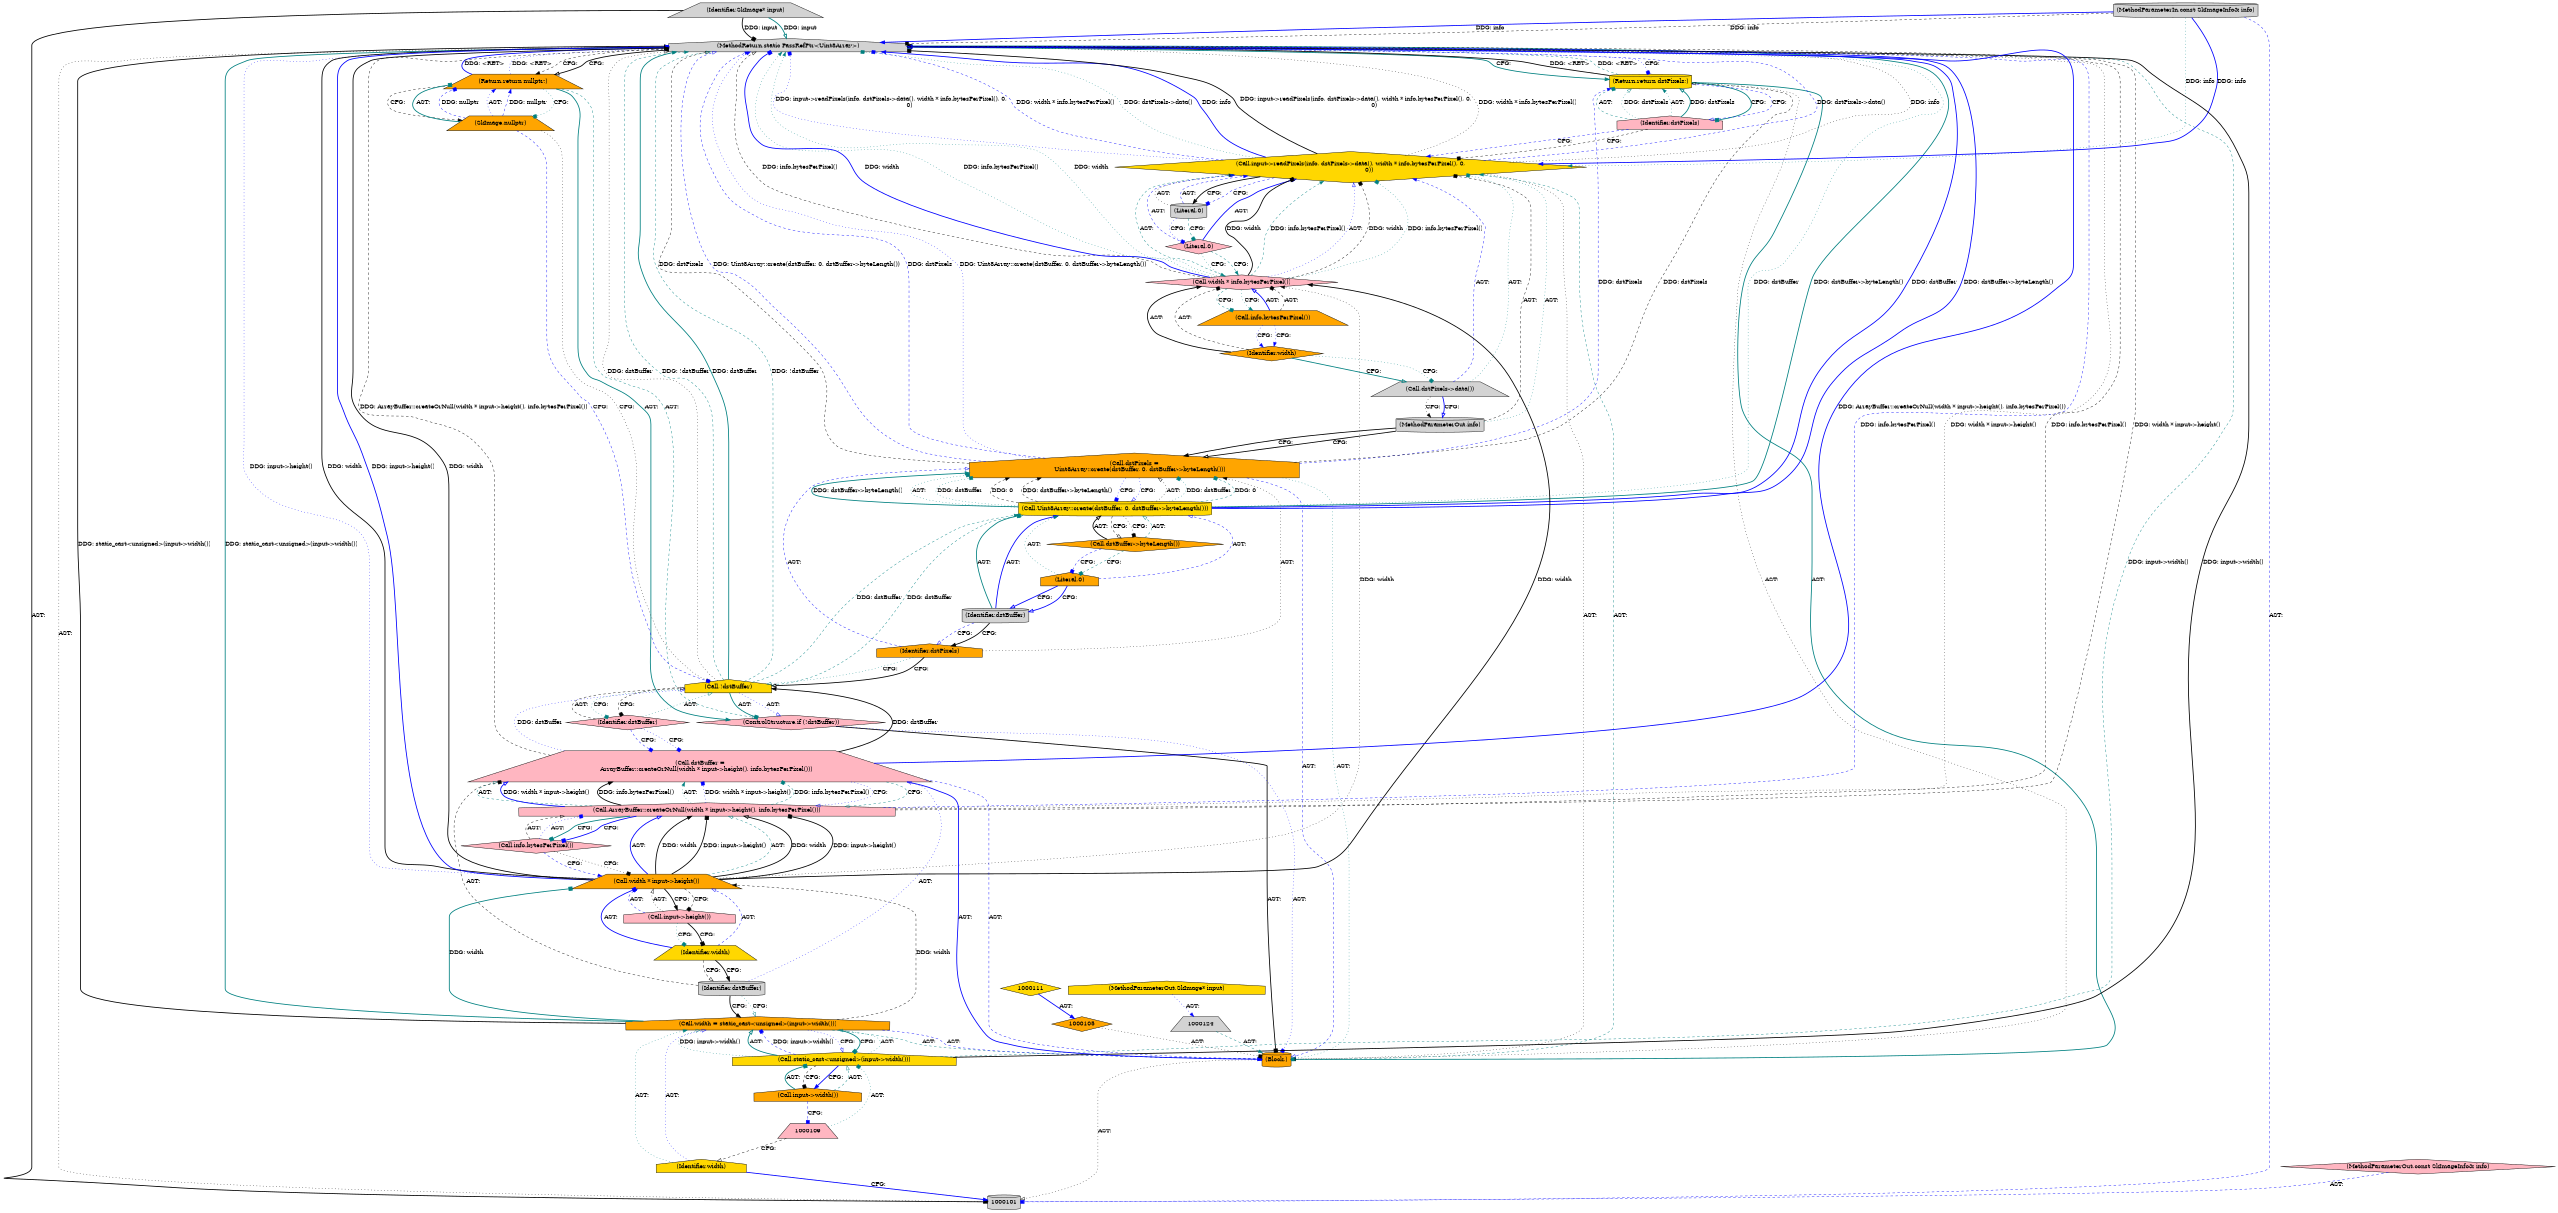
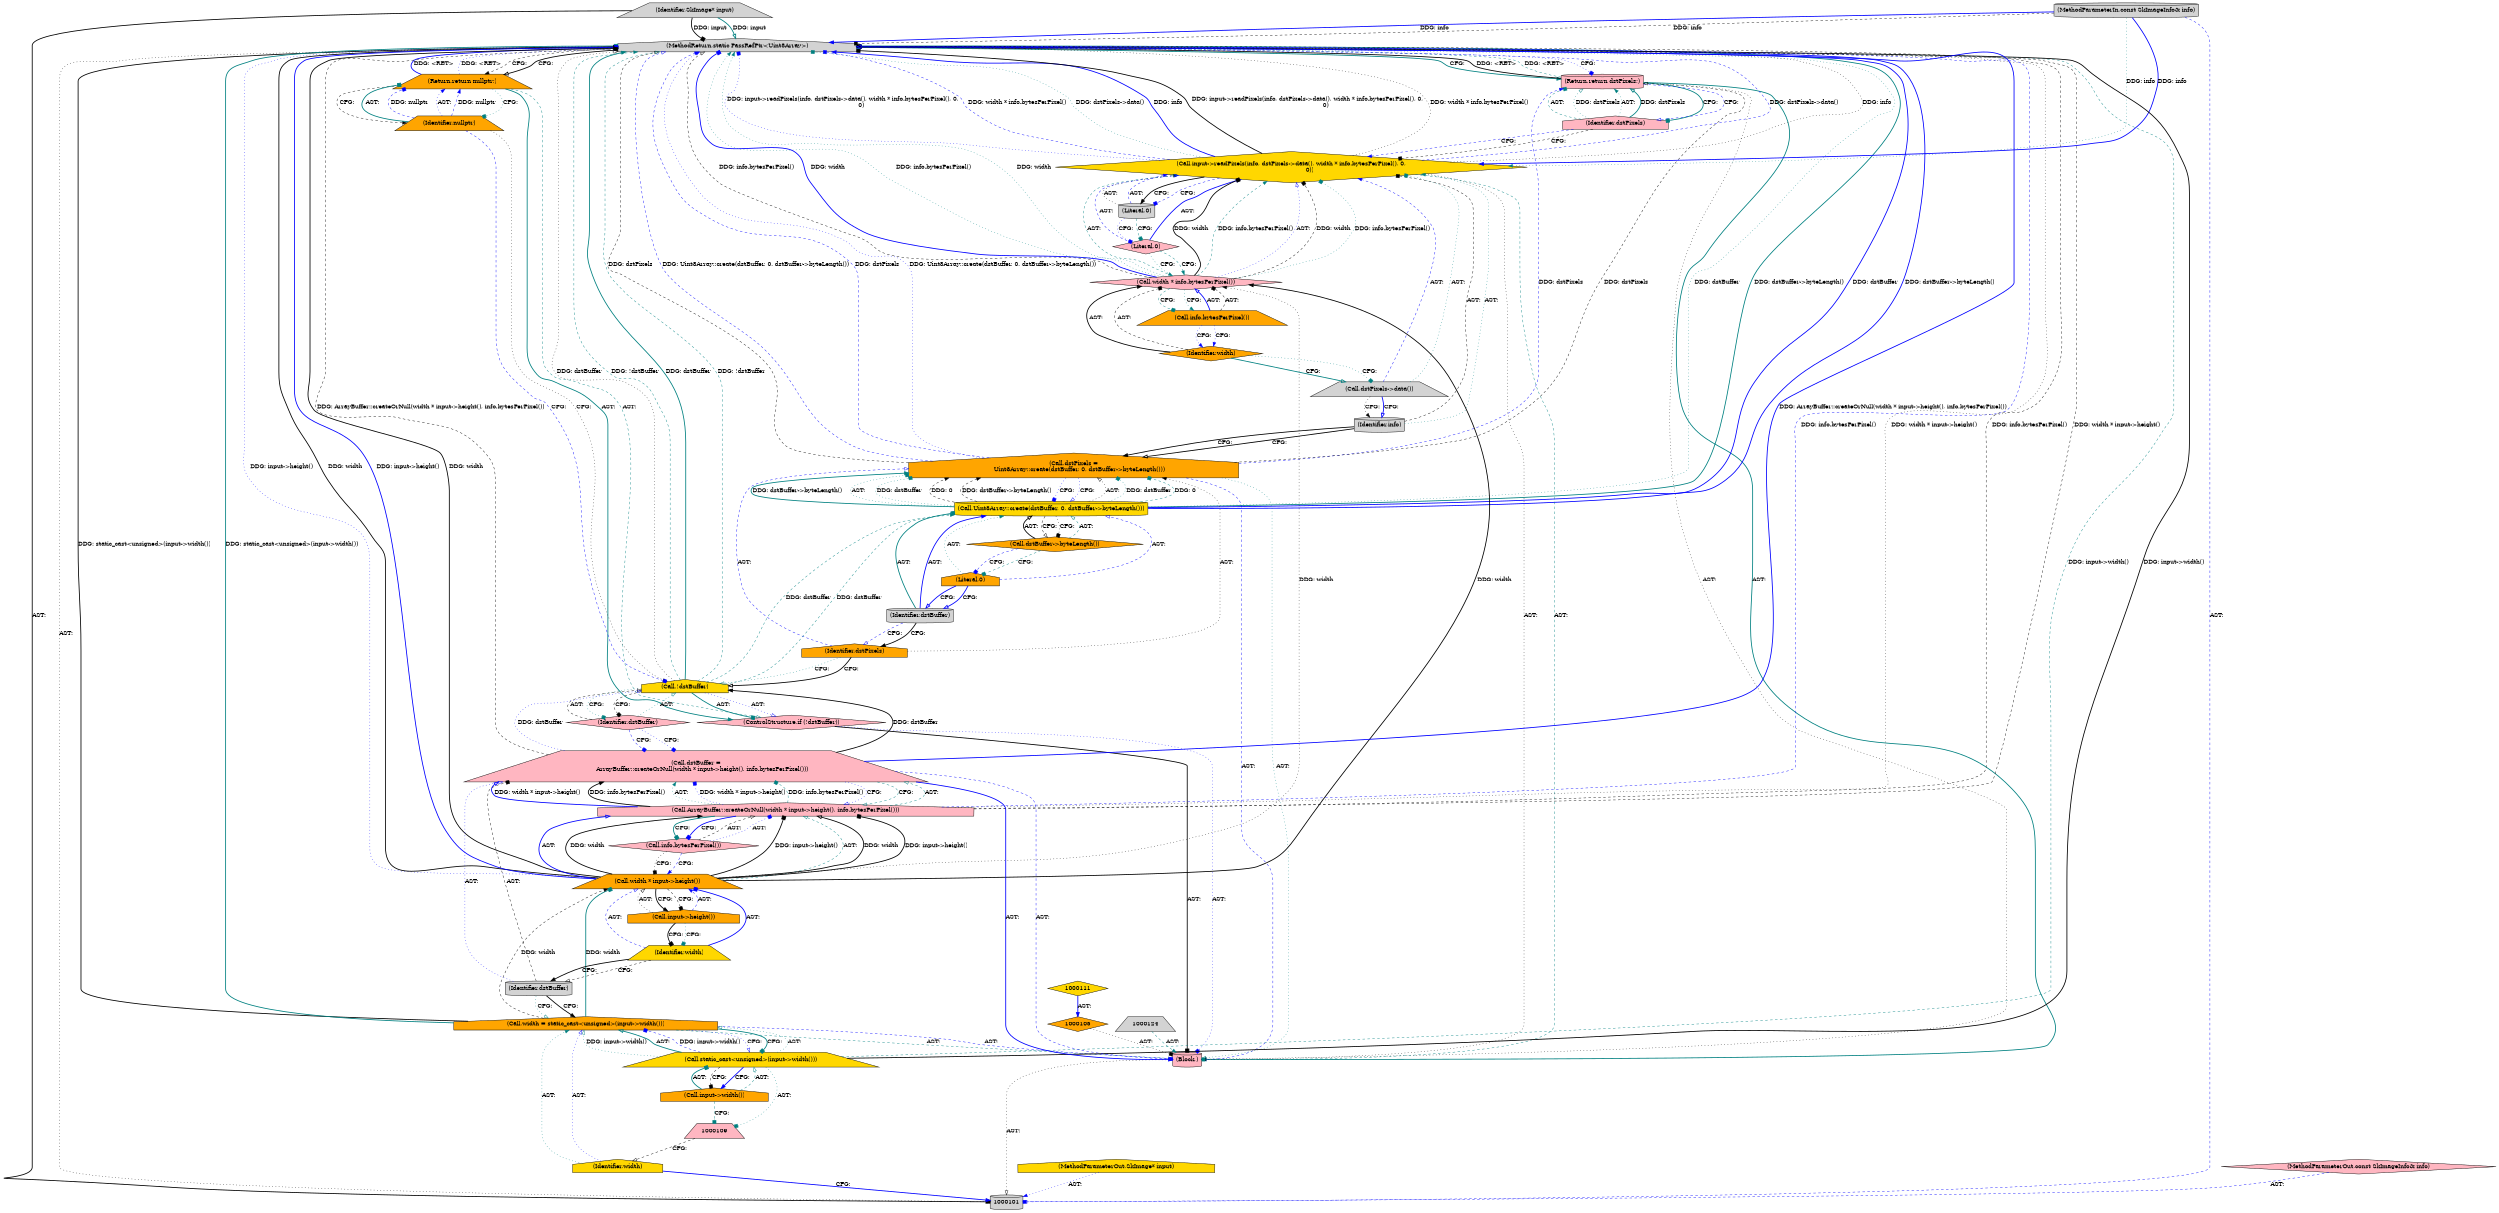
node "(Return,return dstPixels;)": fillcolor gold -> lightpink
node "(SkImage,nullptr)": label "(SkImage,nullptr)" -> "(Identifier,nullptr)"
node "(MethodParameterOut,info)": label "(MethodParameterOut,info)" -> "(Identifier,info)"
node "(Call,input->height())": fillcolor lightpink -> orange
edge "(MethodParameterOut,SkImage* input)" -> "1000124": now "(MethodParameterOut,SkImage* input)" -> "1000101"
node "(Call,static_cast<unsigned>(input->width()))": shape house -> trapezium
node "(Block,)": fillcolor orange -> lightpink
edge "1000109" -> "(Call,static_cast<unsigned>(input->width()))": reversed
edge "(Call,input->width())" -> "1000109": color blue -> teal
